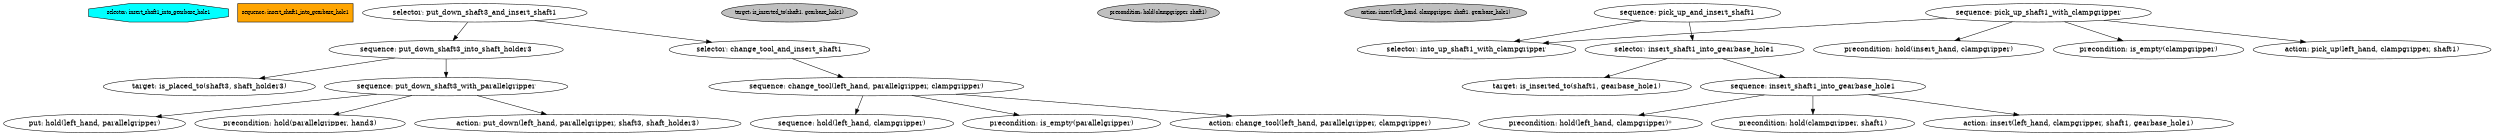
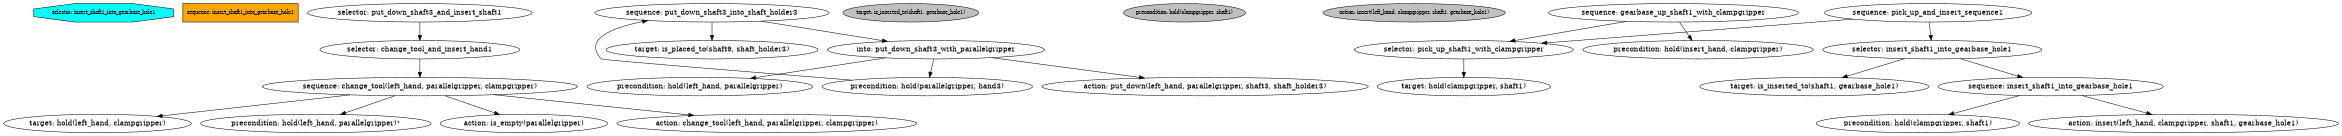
node "sequence: pick_up_and_insert_shaft1": label "sequence: pick_up_and_insert_shaft1" -> "sequence: pick_up_and_insert_sequence1"
node "sequence: pick_up_shaft1_with_clampgripper": label "sequence: pick_up_shaft1_with_clampgripper" -> "sequence: gearbase_up_shaft1_with_clampgripper"
edge "selector: put_down_shaft3_and_insert_shaft1" -> "sequence: put_down_shaft3_into_shaft_holder3": now "precondition: hold(parallelgripper, hand3)" -> "sequence: put_down_shaft3_into_shaft_holder3"
node "selector: change_tool_and_insert_shaft1": label "selector: change_tool_and_insert_shaft1" -> "selector: change_tool_and_insert_hand1"
node "selector: into_up_shaft1_with_clampgripper": label "selector: into_up_shaft1_with_clampgripper" -> "selector: pick_up_shaft1_with_clampgripper"
node "precondition: is_empty(clampgripper)": removed
node "action: pick_up(left_hand, clampgripper, shaft1)": removed
node "target: is_placed_to(shaft3, shaft_holder3)": label "target: is_placed_to(shaft3, shaft_holder3)" -> "target: is_placed_to(shaft9, shaft_holder3)"
node "sequence: put_down_shaft3_with_parallelgripper": label "sequence: put_down_shaft3_with_parallelgripper" -> "into: put_down_shaft3_with_parallelgripper"
node "target: hold(clampgripper, shaft1)": added
node "put: hold(left_hand, parallelgripper)": label "put: hold(left_hand, parallelgripper)" -> "precondition: hold(left_hand, parallelgripper)"
node "precondition: hold(left_hand, parallelgripper)*": added
node "sequence: hold(left_hand, clampgripper)": label "sequence: hold(left_hand, clampgripper)" -> "target: hold(left_hand, clampgripper)"
node "precondition: is_empty(parallelgripper)": label "precondition: is_empty(parallelgripper)" -> "action: is_empty(parallelgripper)"
node "precondition: hold(left_hand, clampgripper)*": removed
